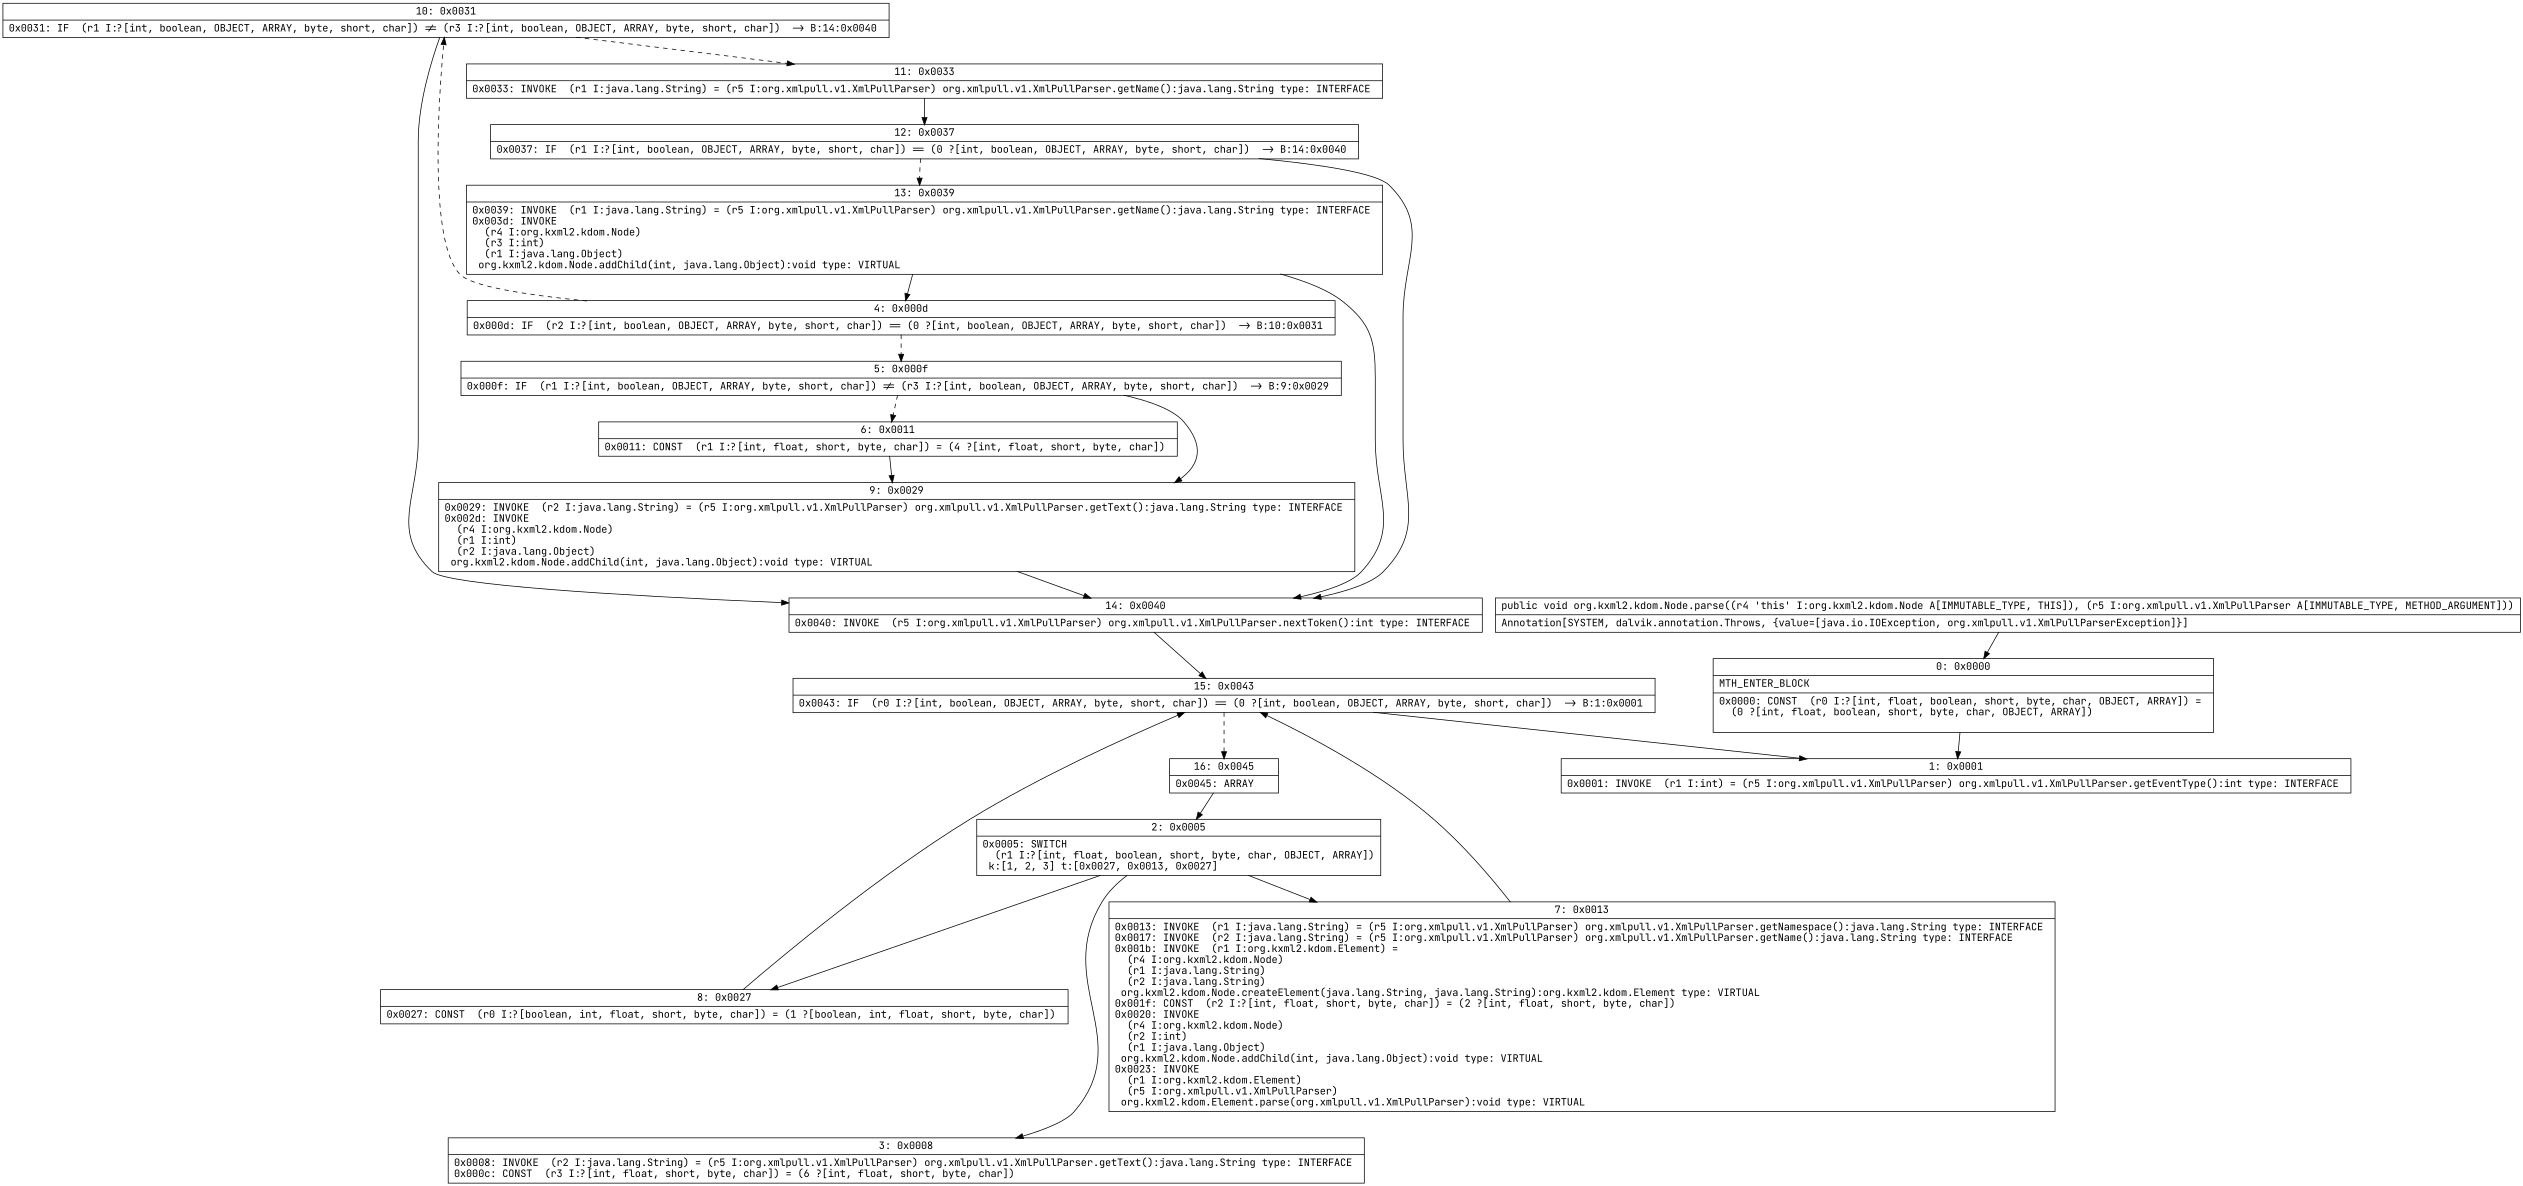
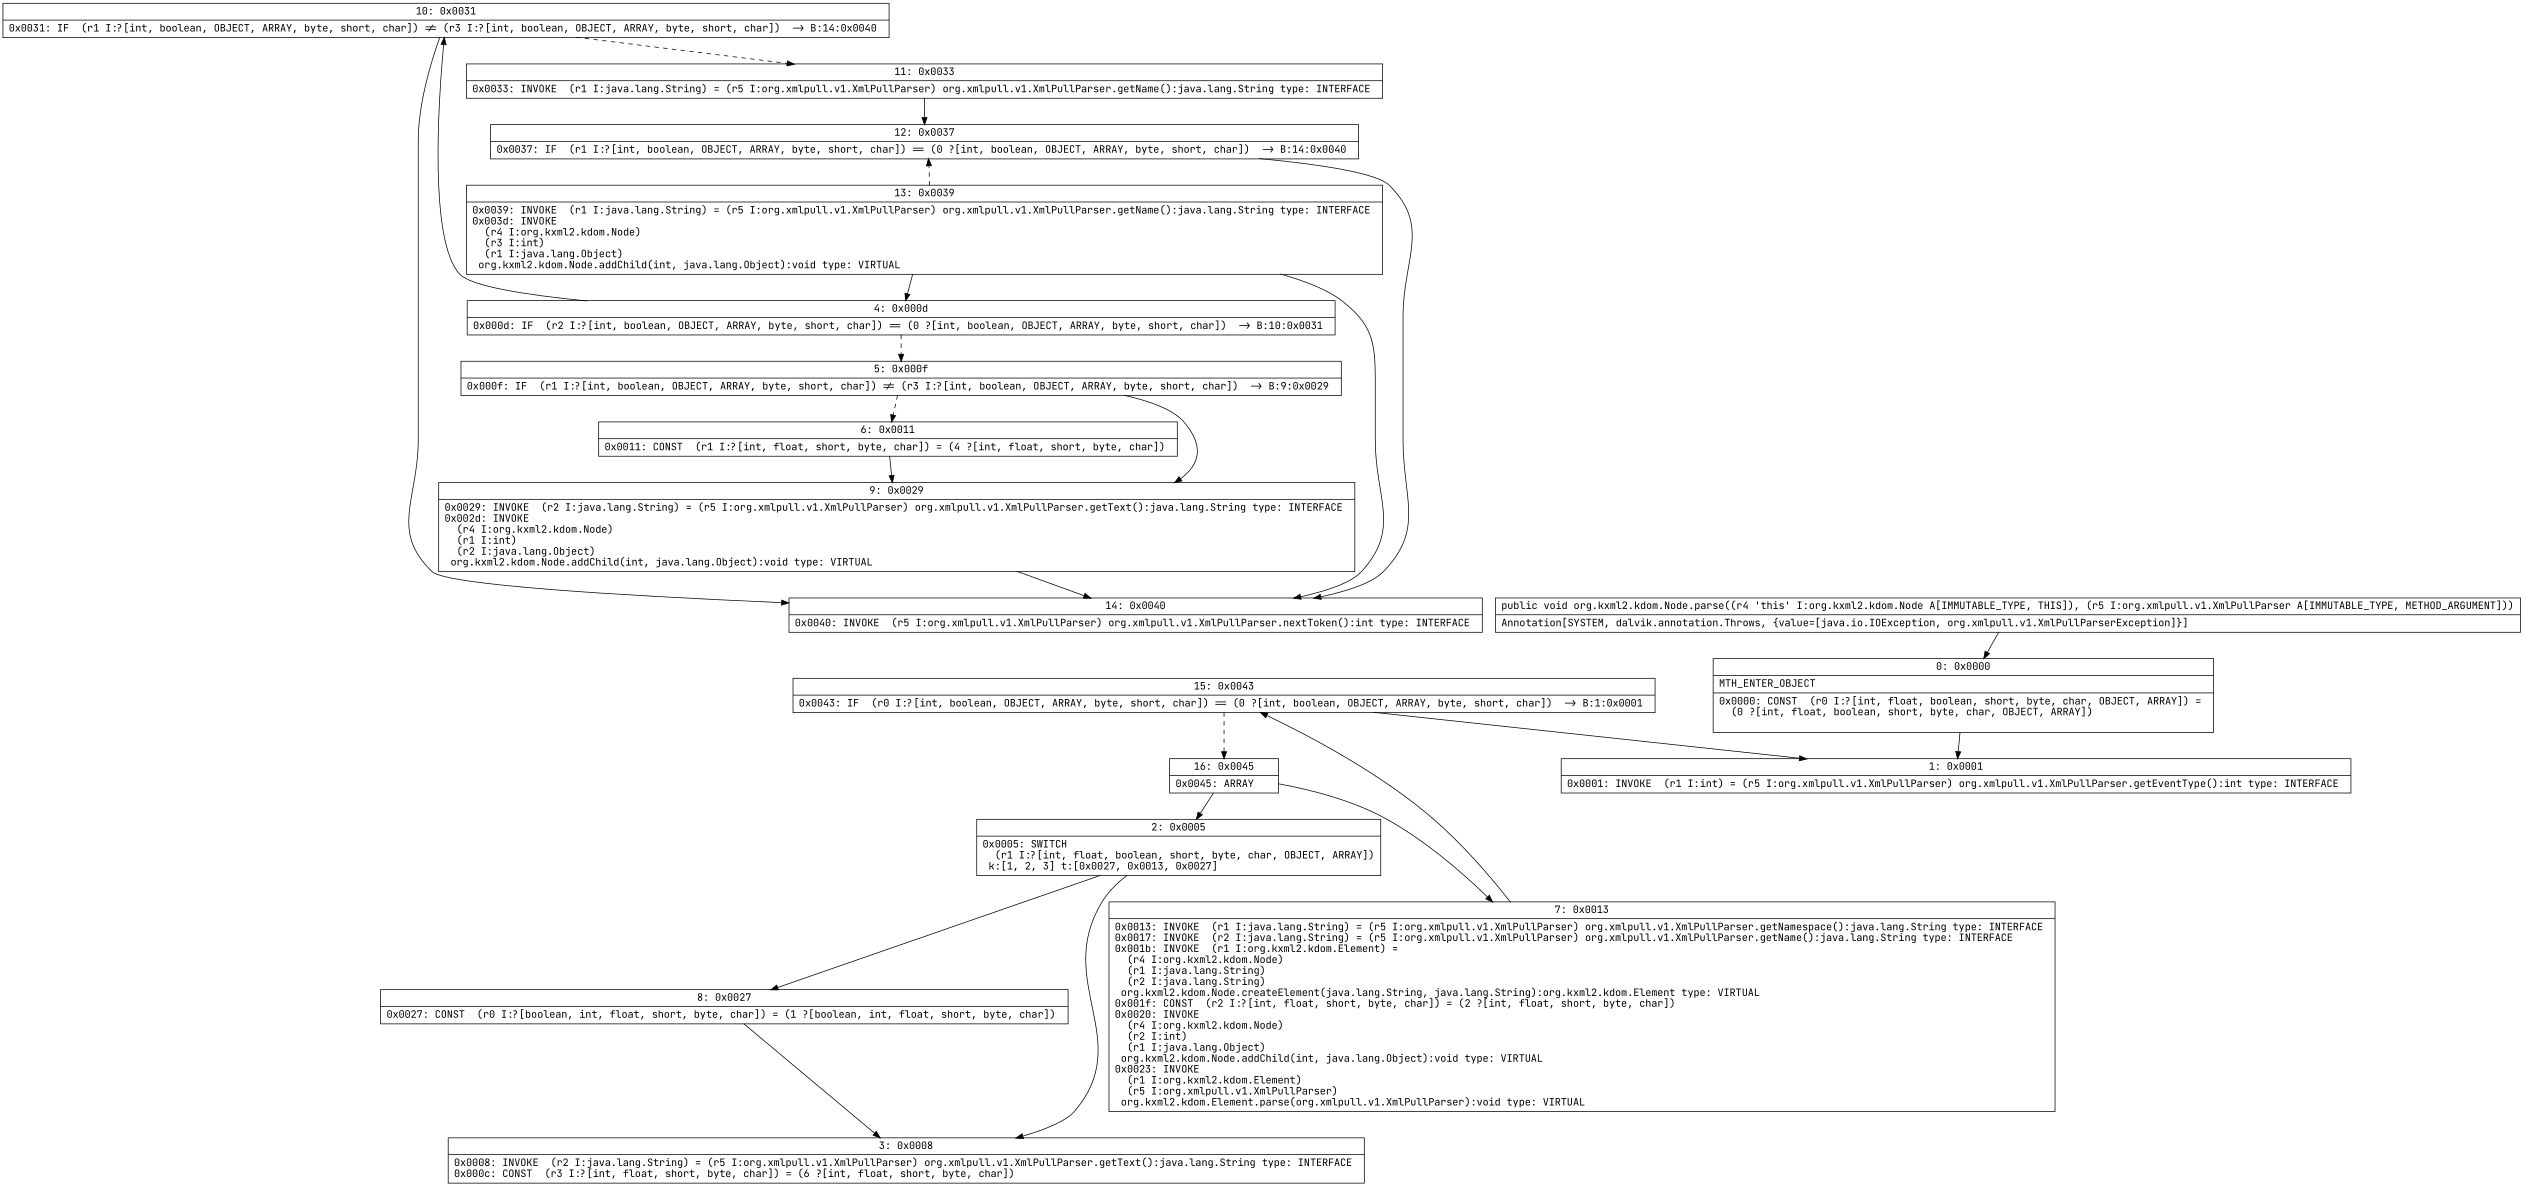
edge "12: 0x0037" -> "13: 0x0039": reversed
edge "4: 0x000d" -> "10: 0x0031": style dashed -> solid
edge "14: 0x0040" -> "15: 0x0043": removed
node "0: 0x0000": text "MTH_ENTER_BLOCK" -> "MTH_ENTER_OBJECT"
edge "8: 0x0027" -> "15: 0x0043": now "8: 0x0027" -> "3: 0x0008"
edge "2: 0x0005" -> "7: 0x0013": now "16: 0x0045" -> "7: 0x0013"
